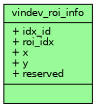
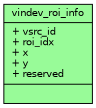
node "vindev_roi_info": text "+ idx_id" -> "+ vsrc_id"
